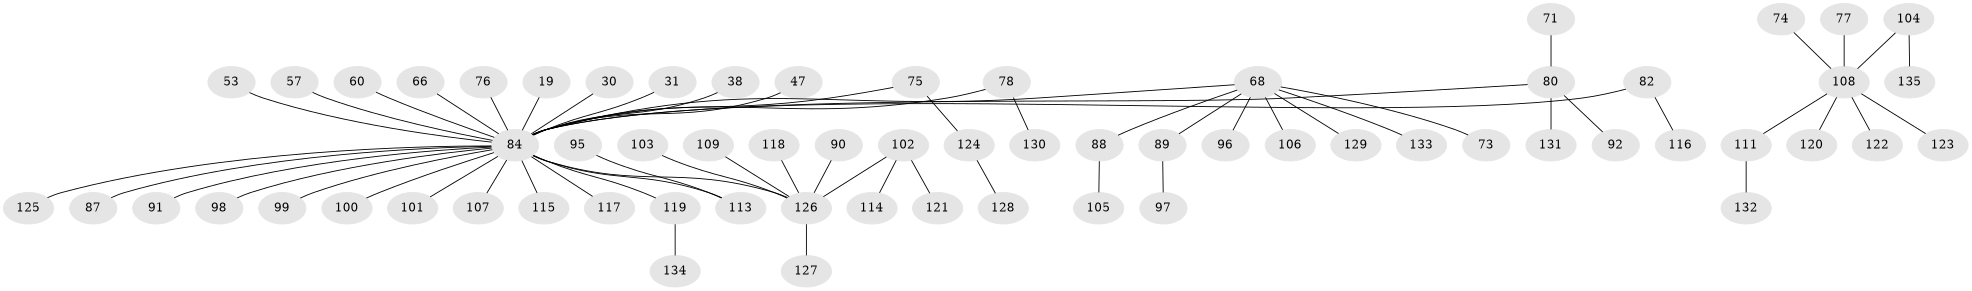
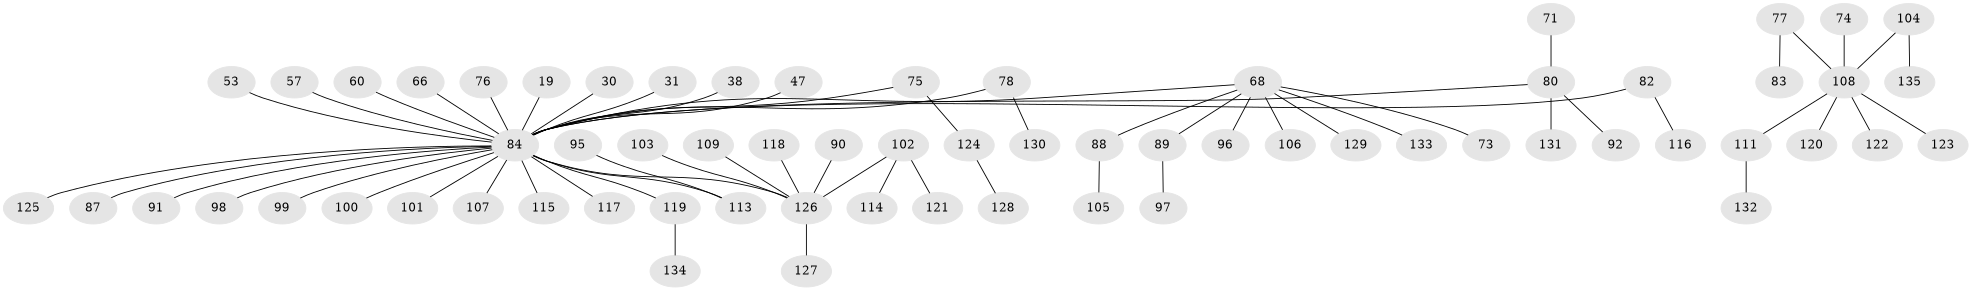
node "83": added
